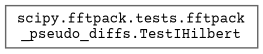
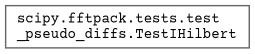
node "scipy.fftpack.tests.fftpack _pseudo_diffs.TestIHilbert": label "scipy.fftpack.tests.fftpack _pseudo_diffs.TestIHilbert" -> "scipy.fftpack.tests.test _pseudo_diffs.TestIHilbert"
